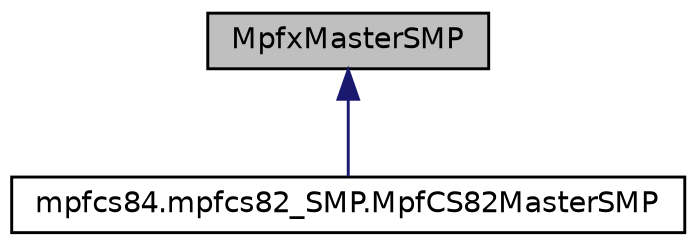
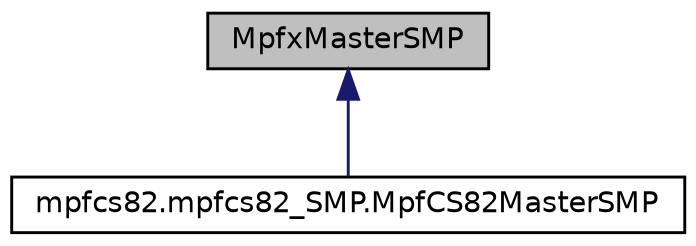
node "mpfcs84.mpfcs82_SMP.MpfCS82MasterSMP": label "mpfcs84.mpfcs82_SMP.MpfCS82MasterSMP" -> "mpfcs82.mpfcs82_SMP.MpfCS82MasterSMP"
